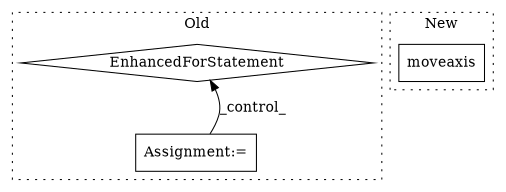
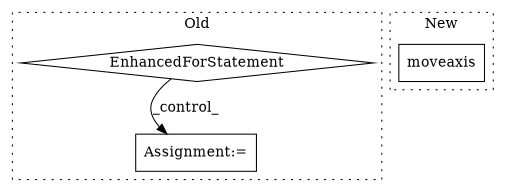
edge "Assignment:=" -> "EnhancedForStatement": reversed
